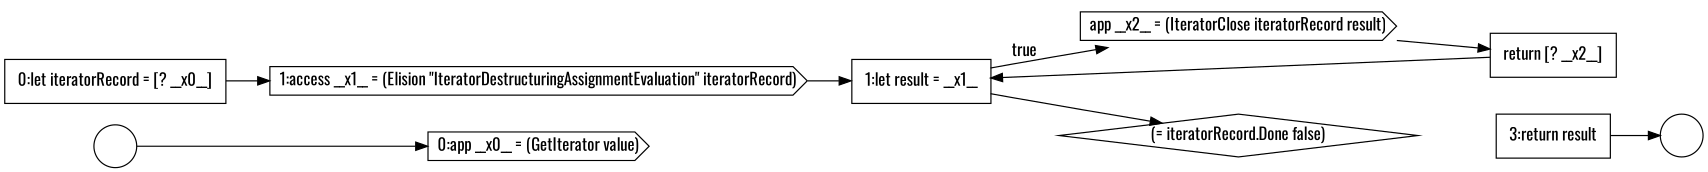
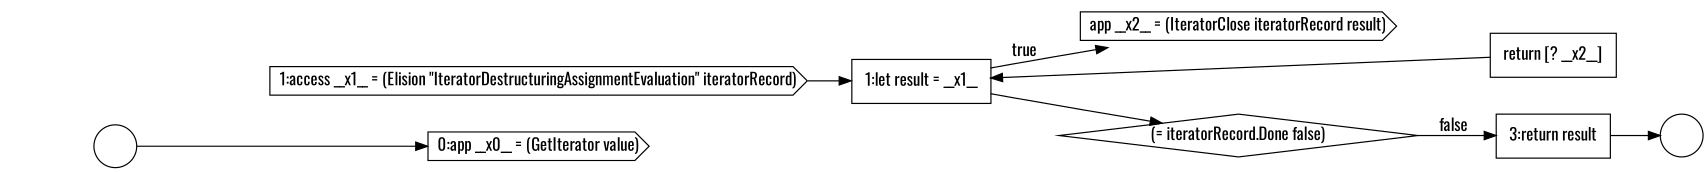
edge "app __x2__ = (IteratorClose iteratorRecord result)" -> "return [? __x2__]": removed
node "0:let iteratorRecord = [? __x0__]": removed
edge "(= iteratorRecord.Done false)" -> "3:return result": added, label "false"
